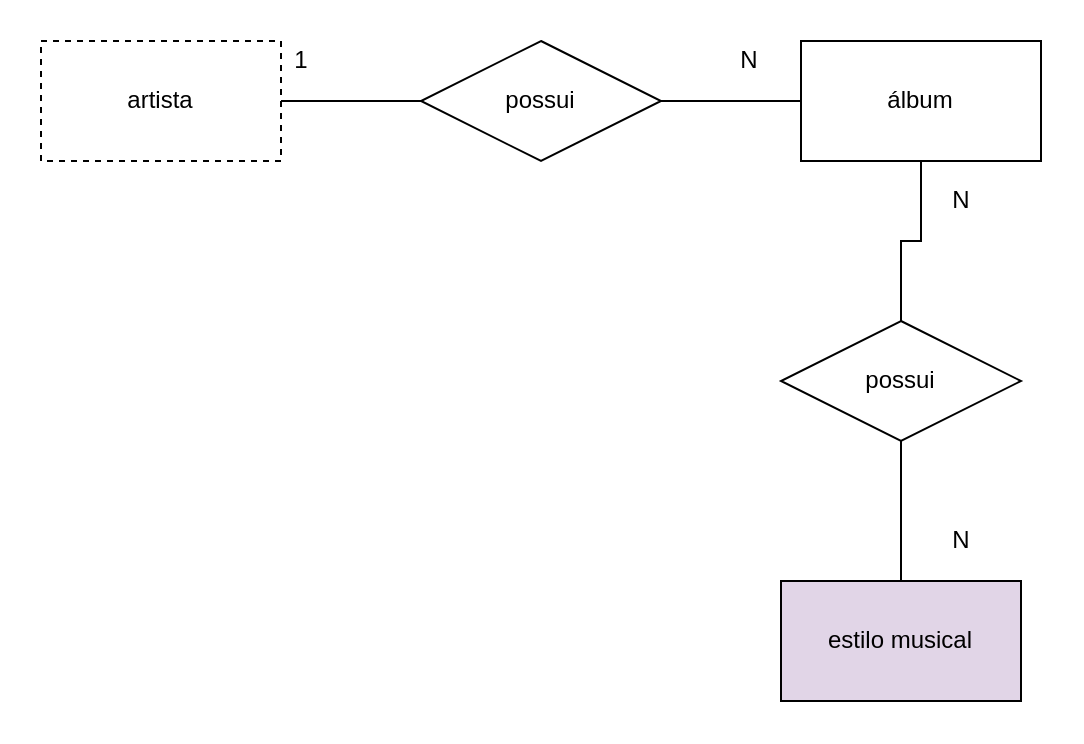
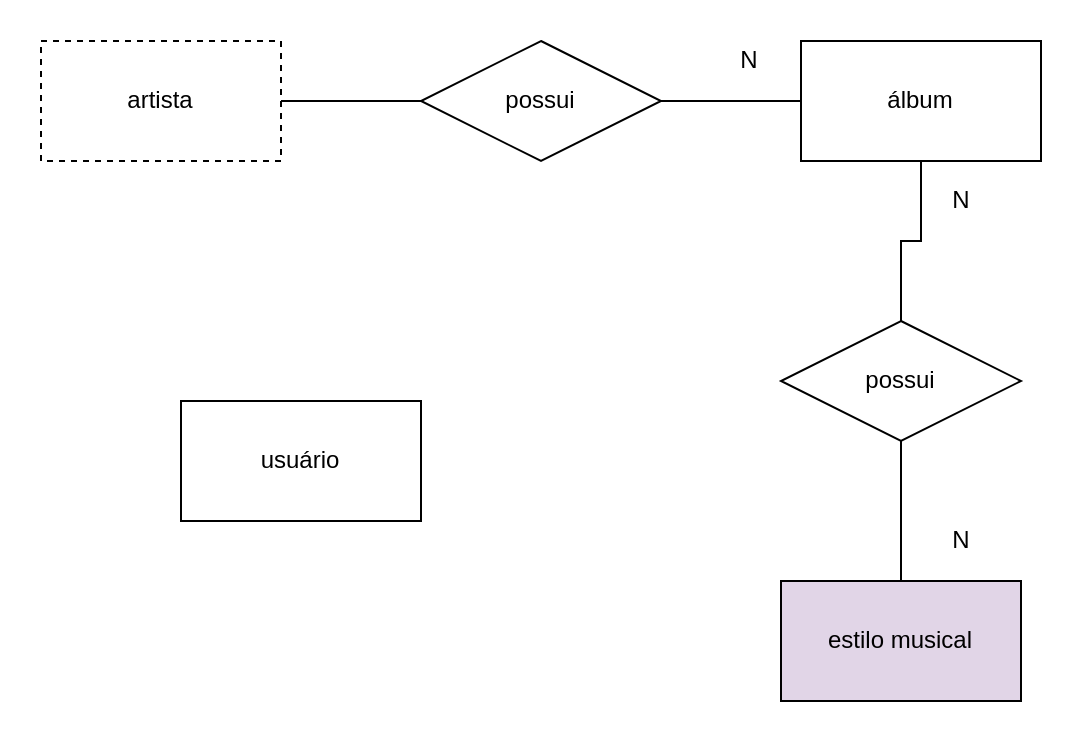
node "1": removed
node "usuário": added
